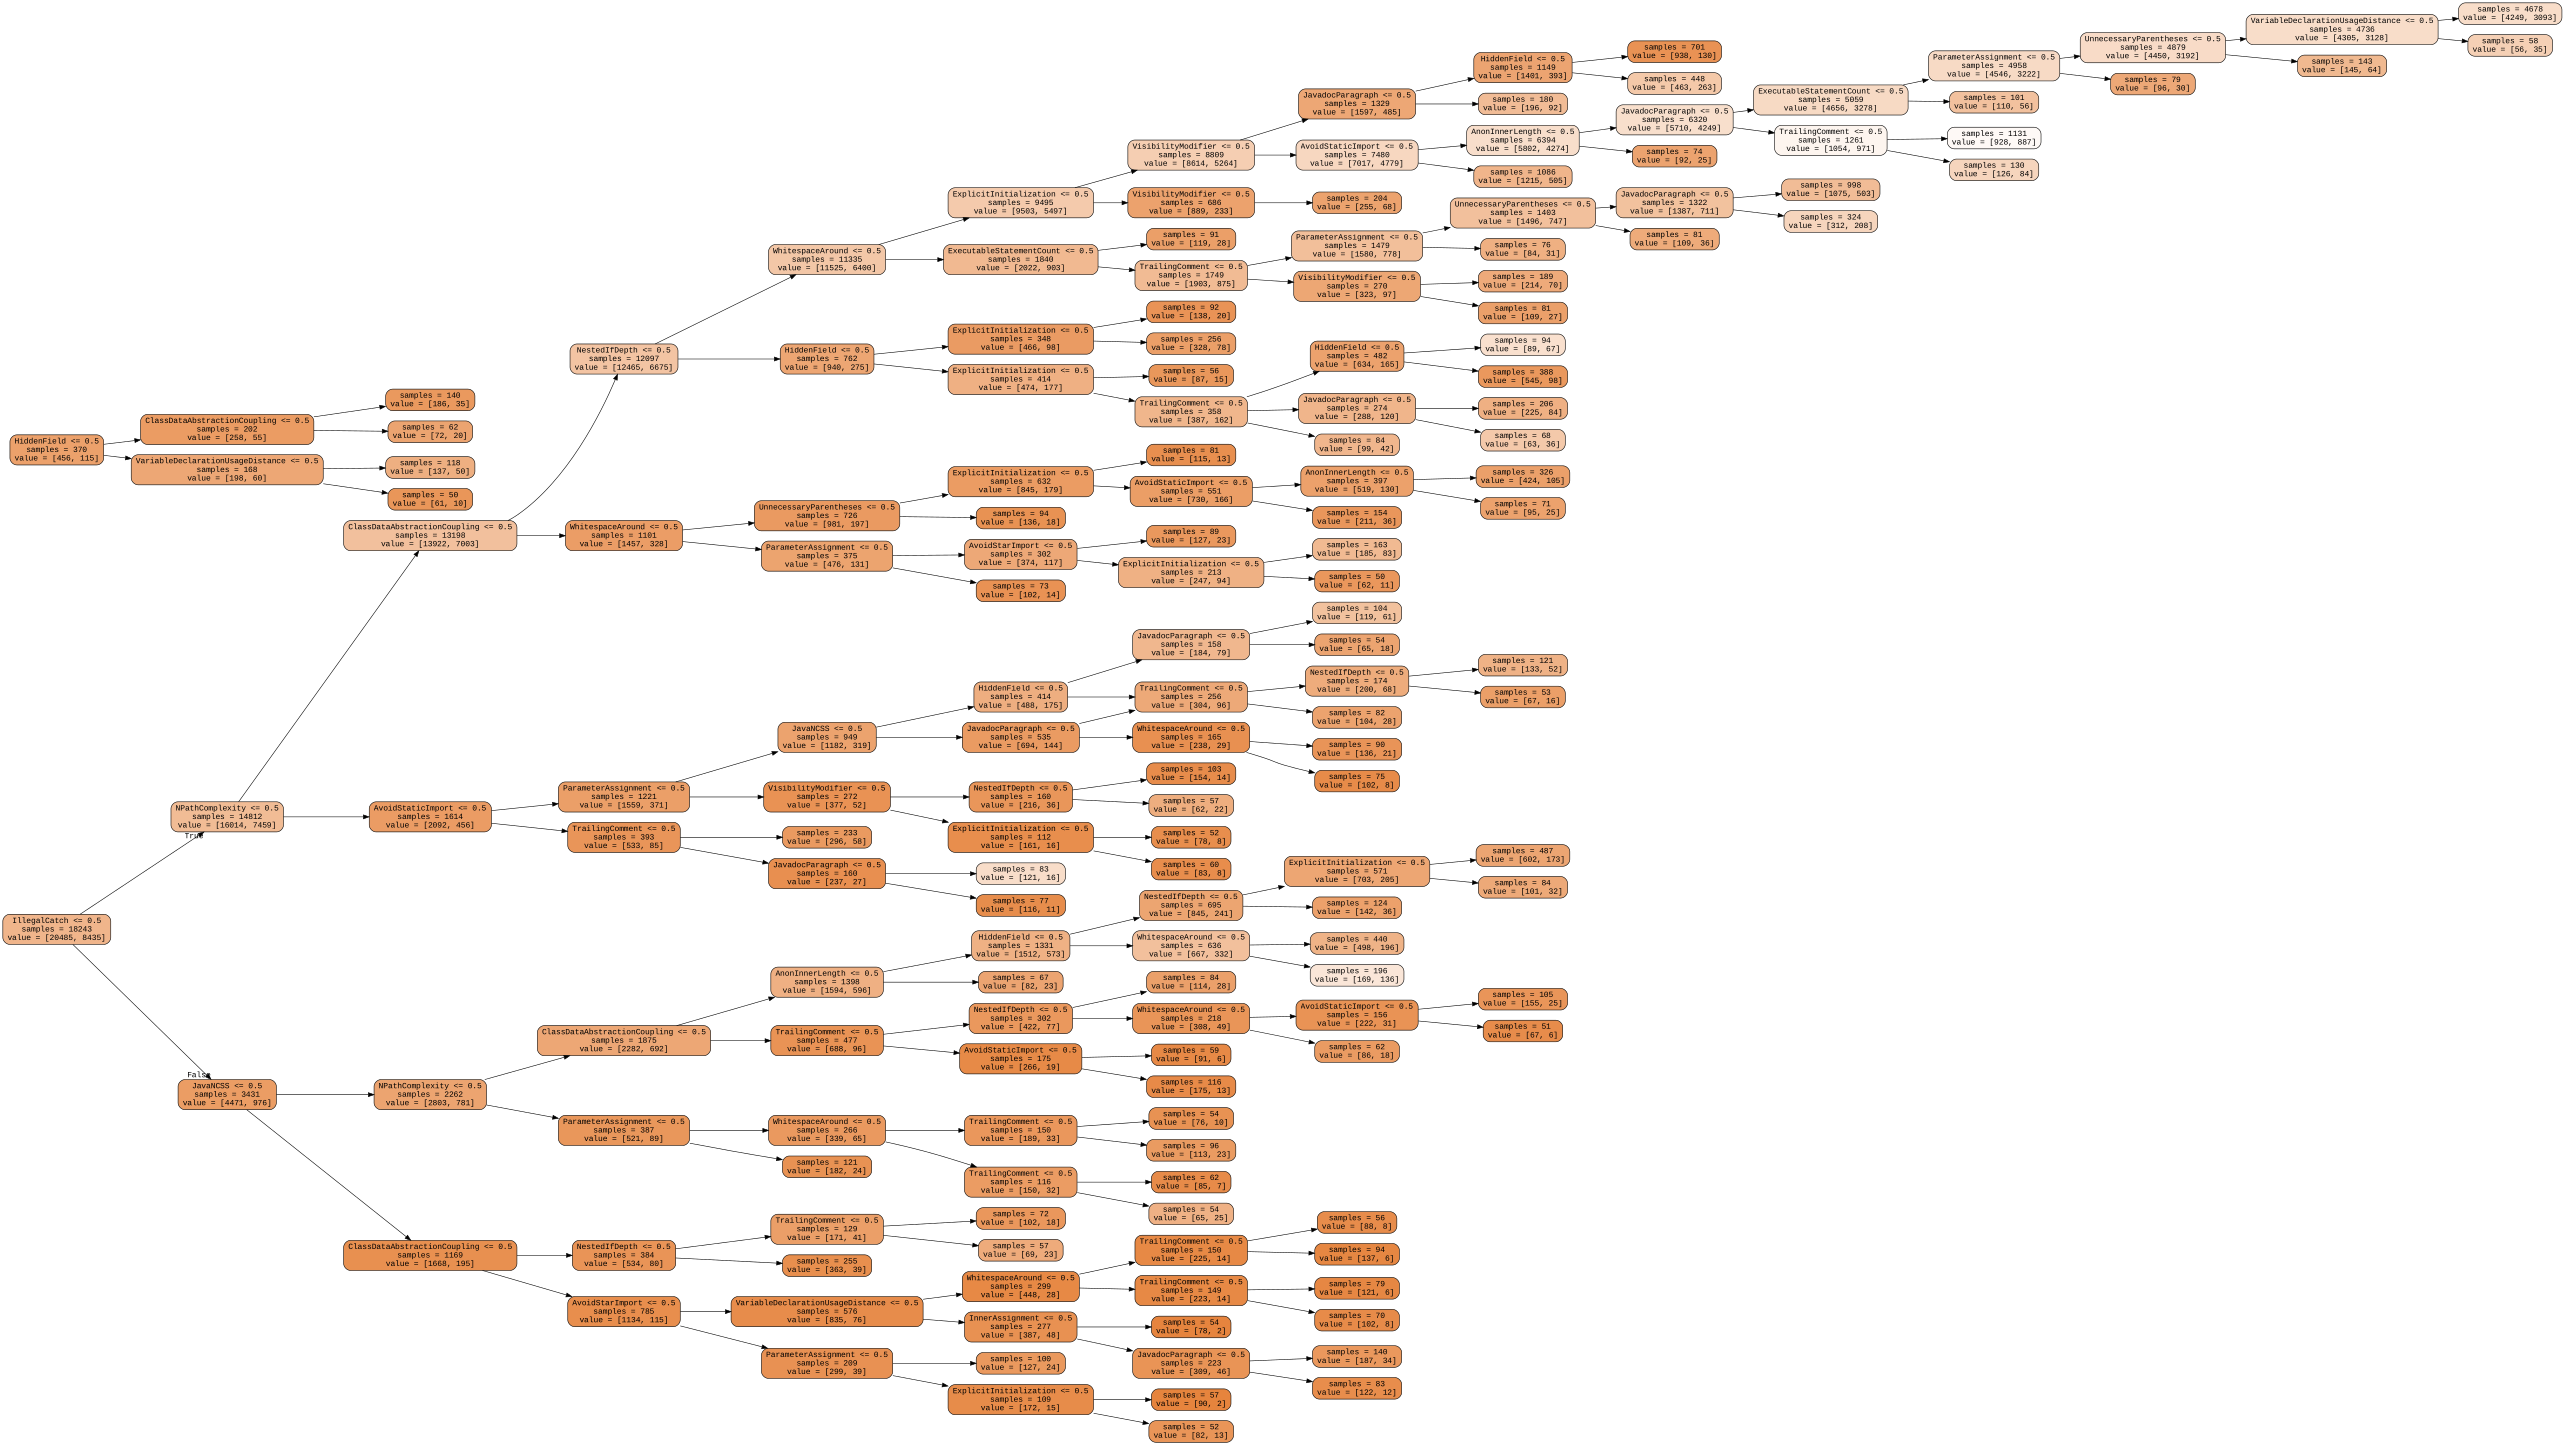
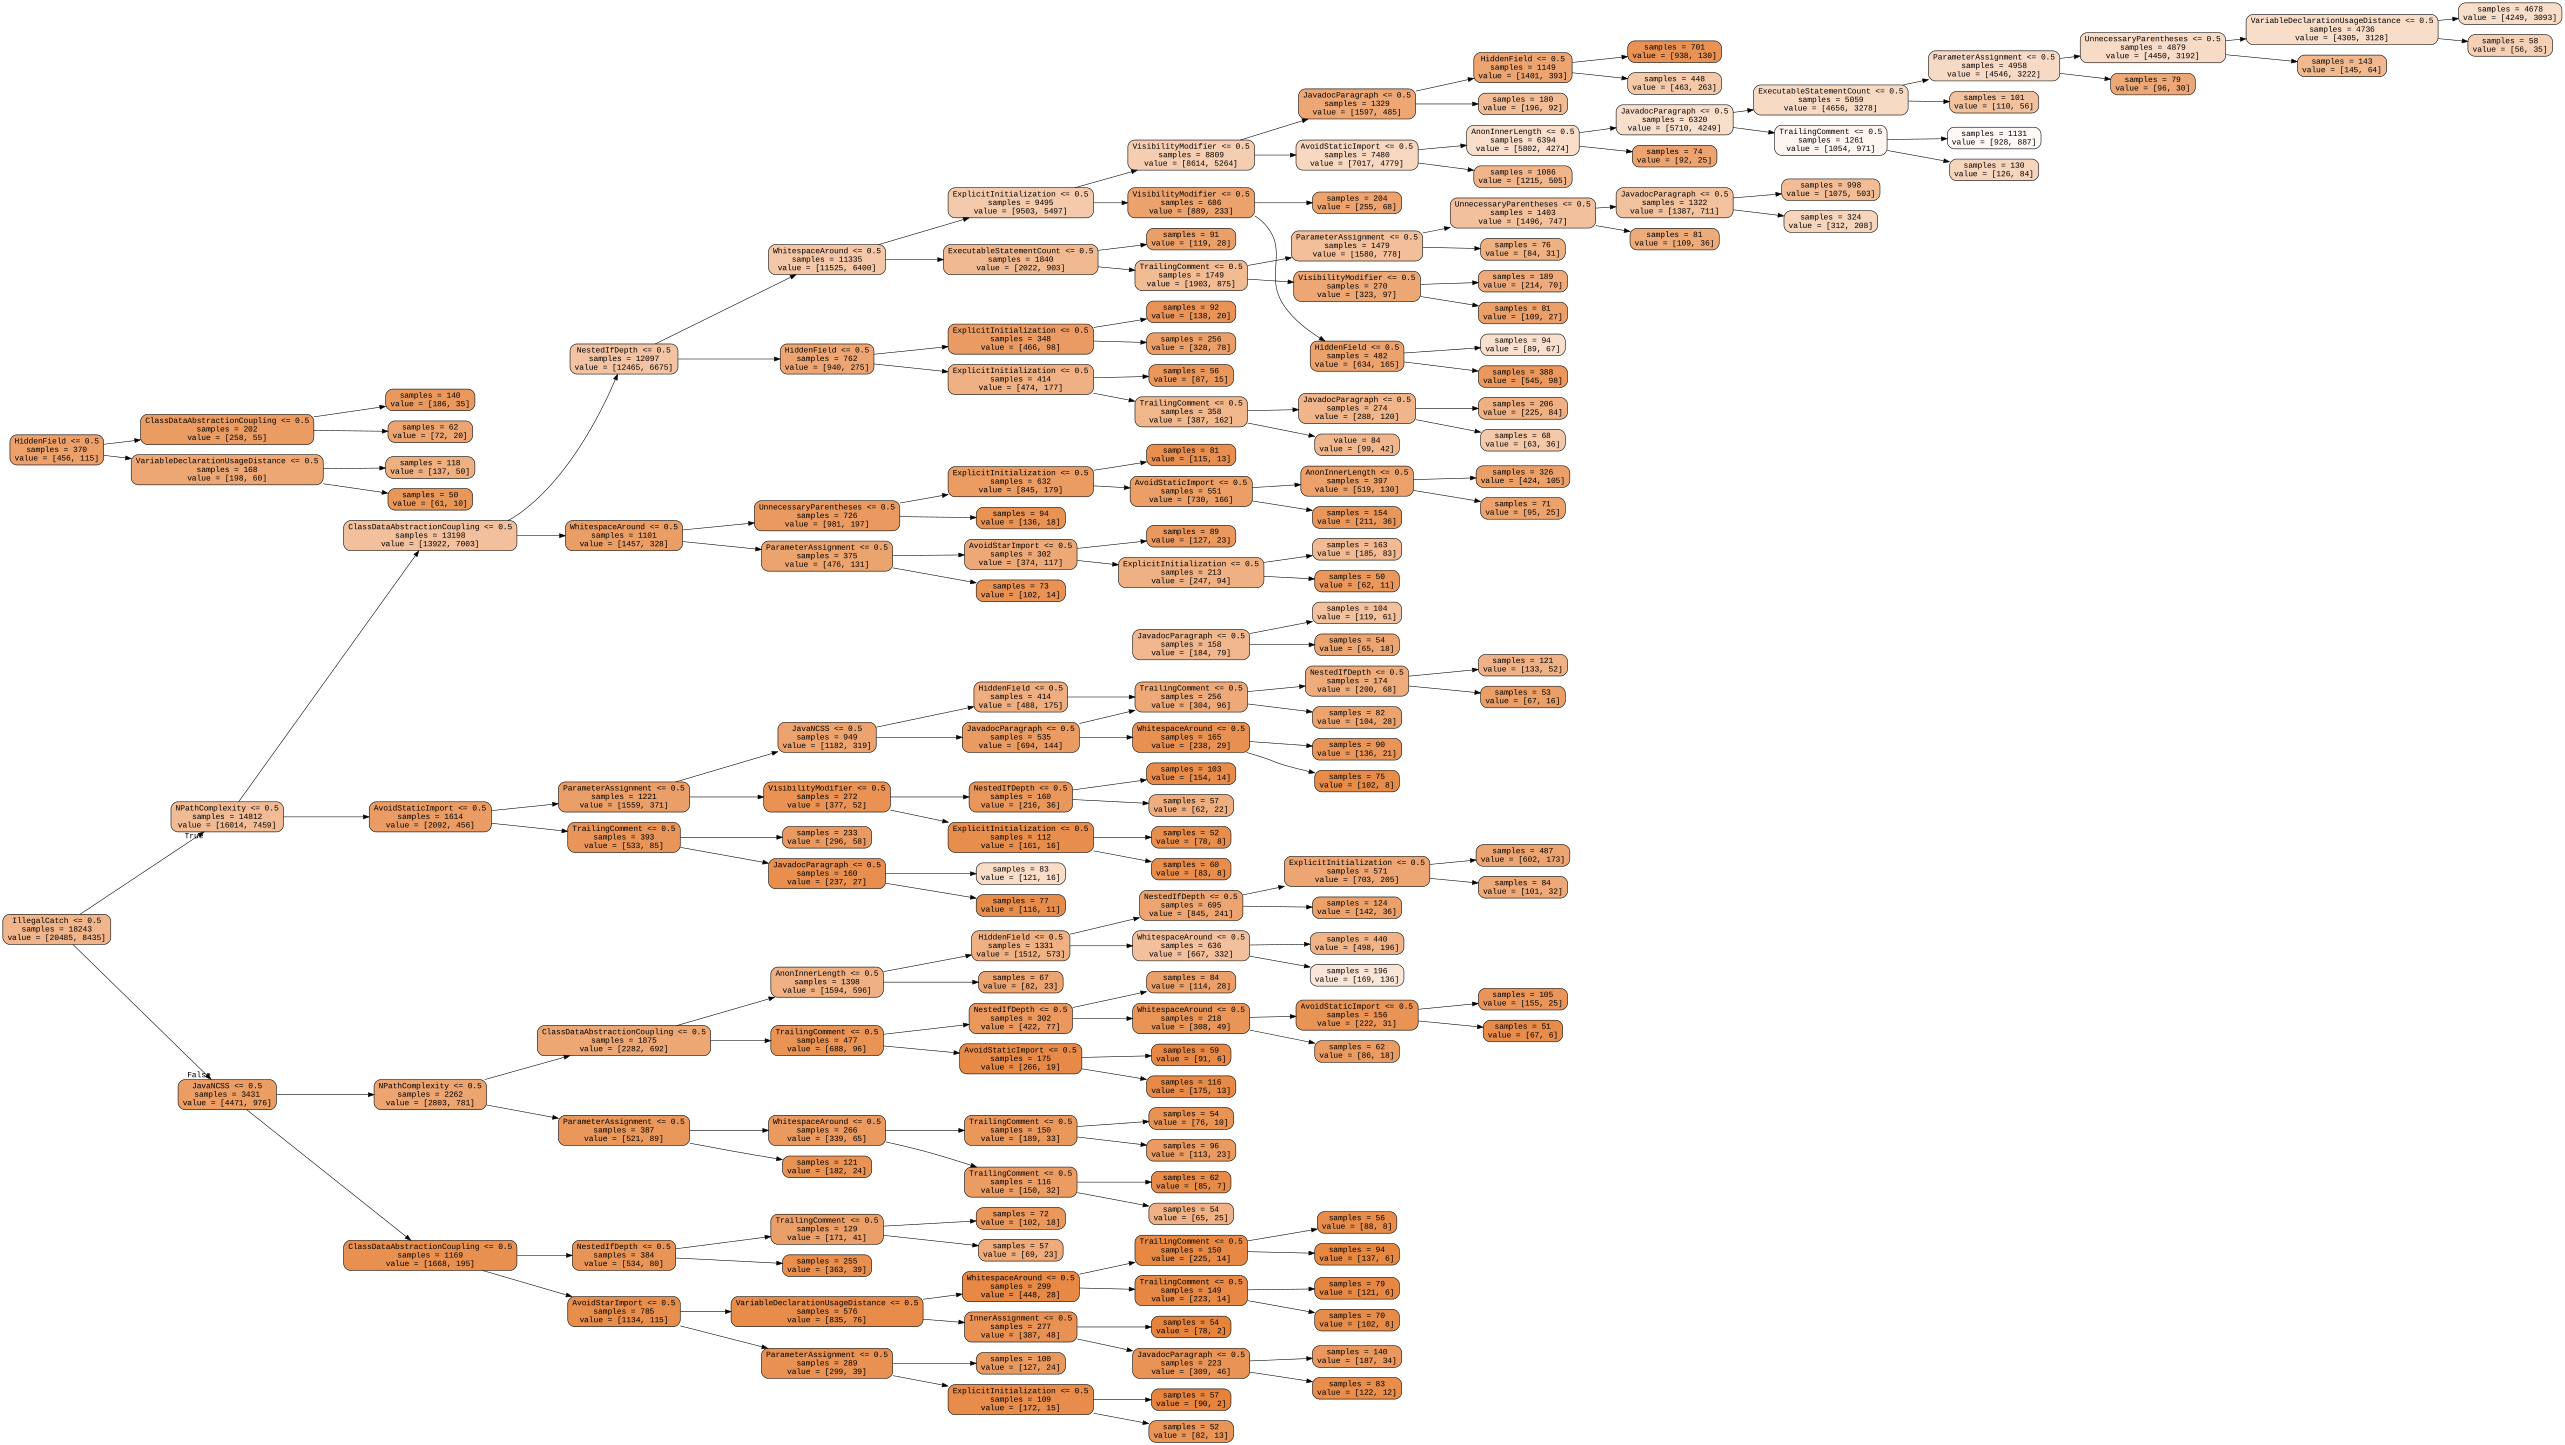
edge "TrailingComment <= 0.5 samples = 358 value = [387, 162]" -> "HiddenField <= 0.5 samples = 482 value = [634, 165]": now "VisibilityModifier <= 0.5 samples = 686 value = [889, 233]" -> "HiddenField <= 0.5 samples = 482 value = [634, 165]"
node "samples = 84 value = [99, 42]": label "samples = 84 value = [99, 42]" -> "value = 84 value = [99, 42]"
edge "HiddenField <= 0.5 samples = 414 value = [488, 175]" -> "JavadocParagraph <= 0.5 samples = 158 value = [184, 79]": removed
node "ParameterAssignment <= 0.5 samples = 209 value = [299, 39]": label "ParameterAssignment <= 0.5 samples = 209 value = [299, 39]" -> "ParameterAssignment <= 0.5 samples = 289 value = [299, 39]"
